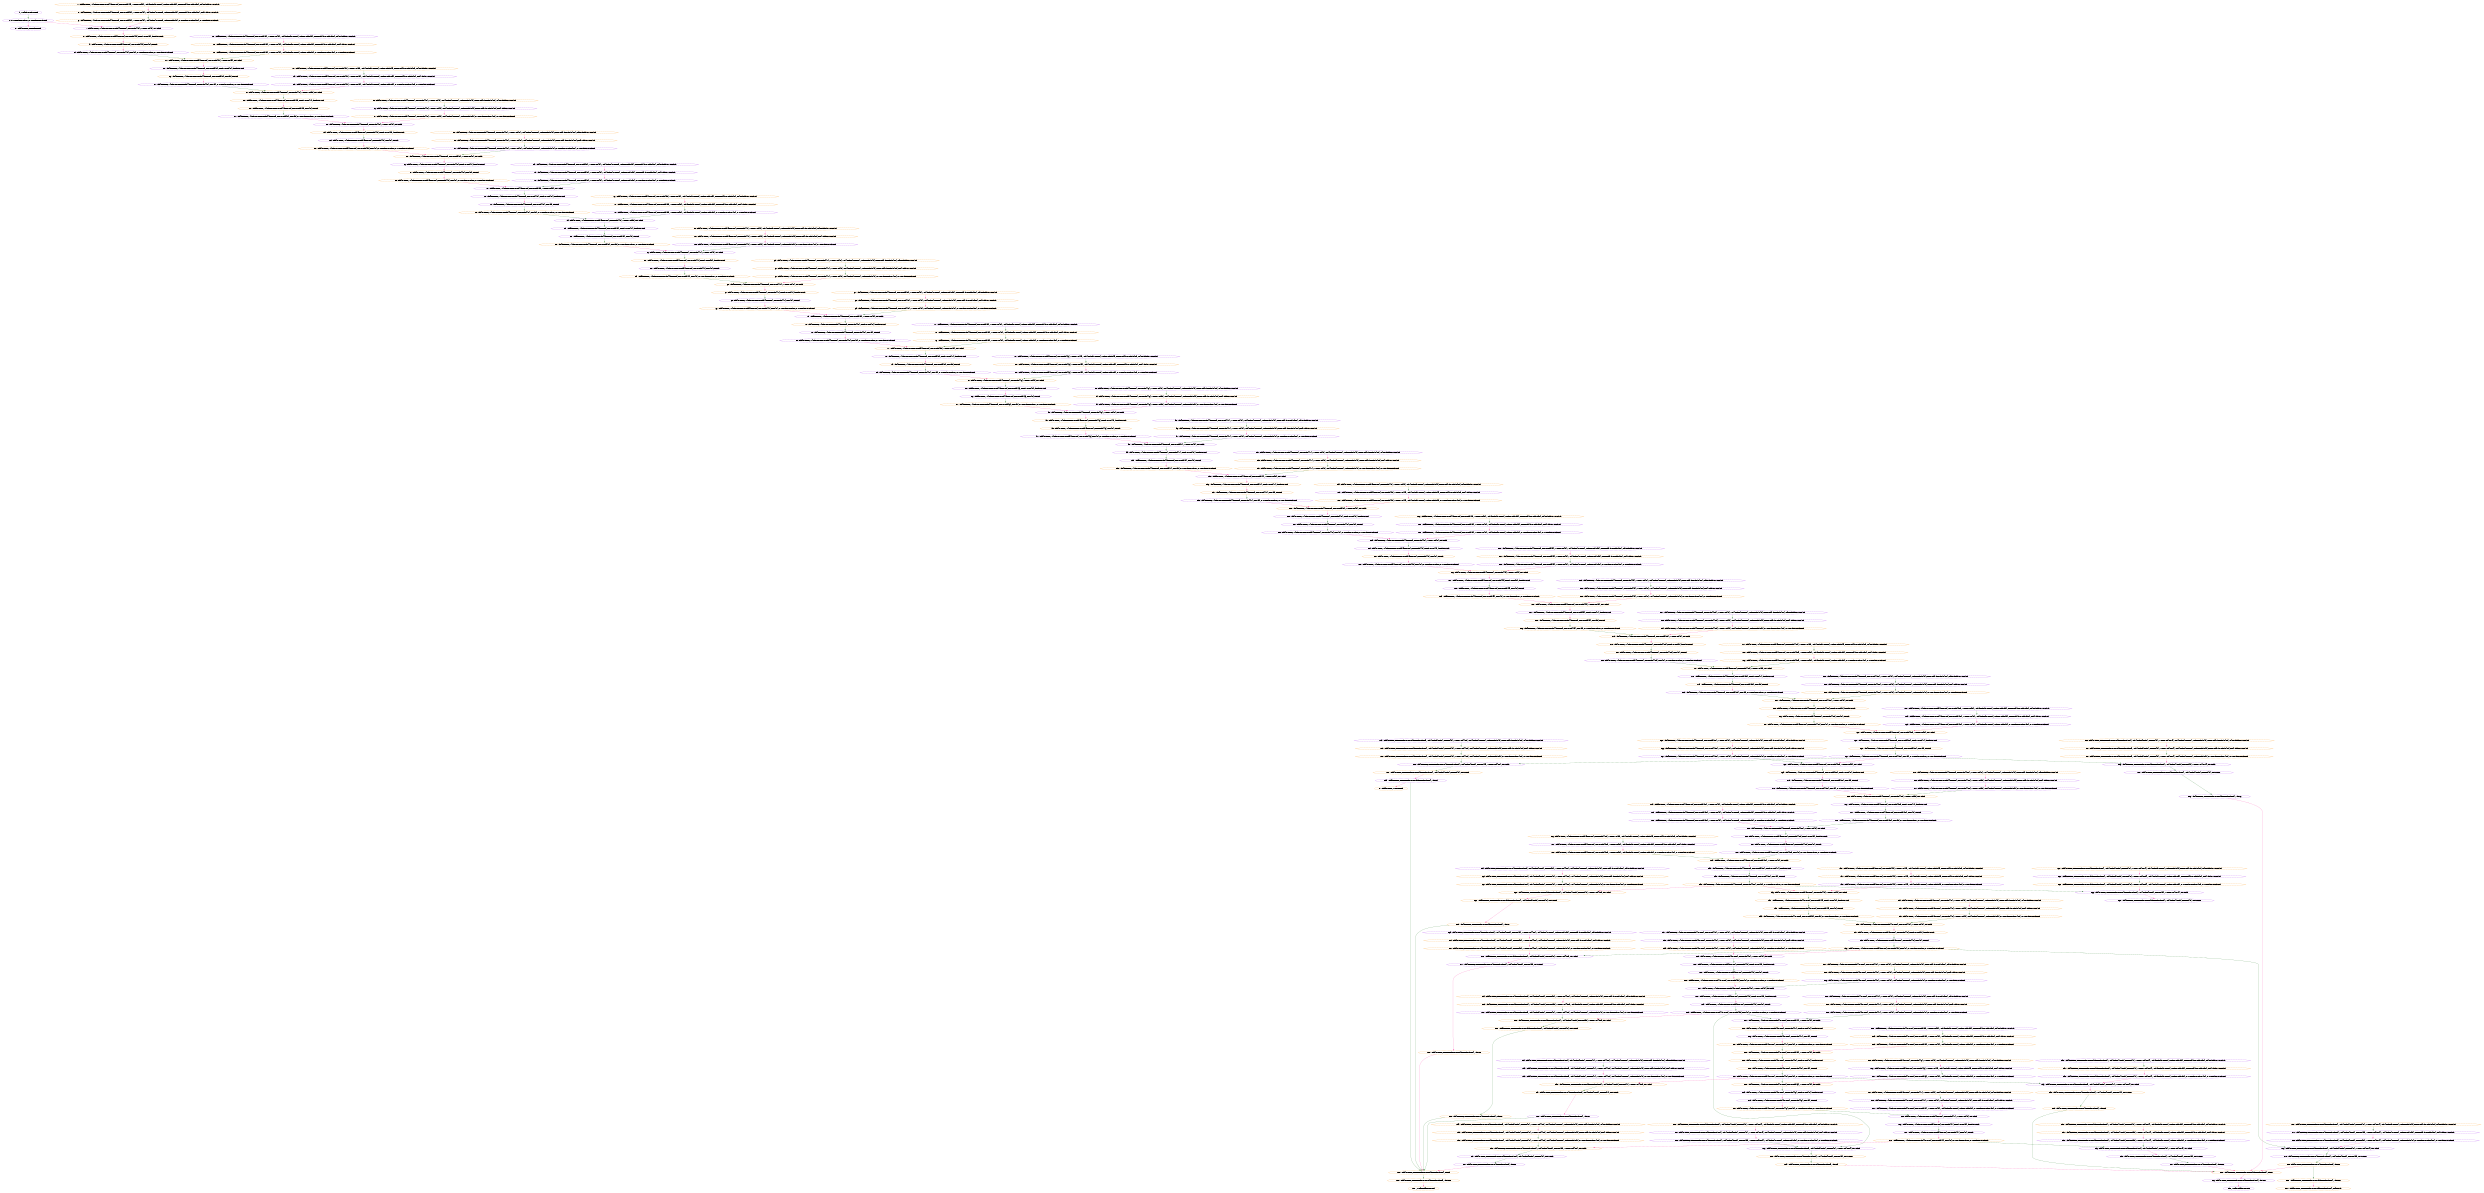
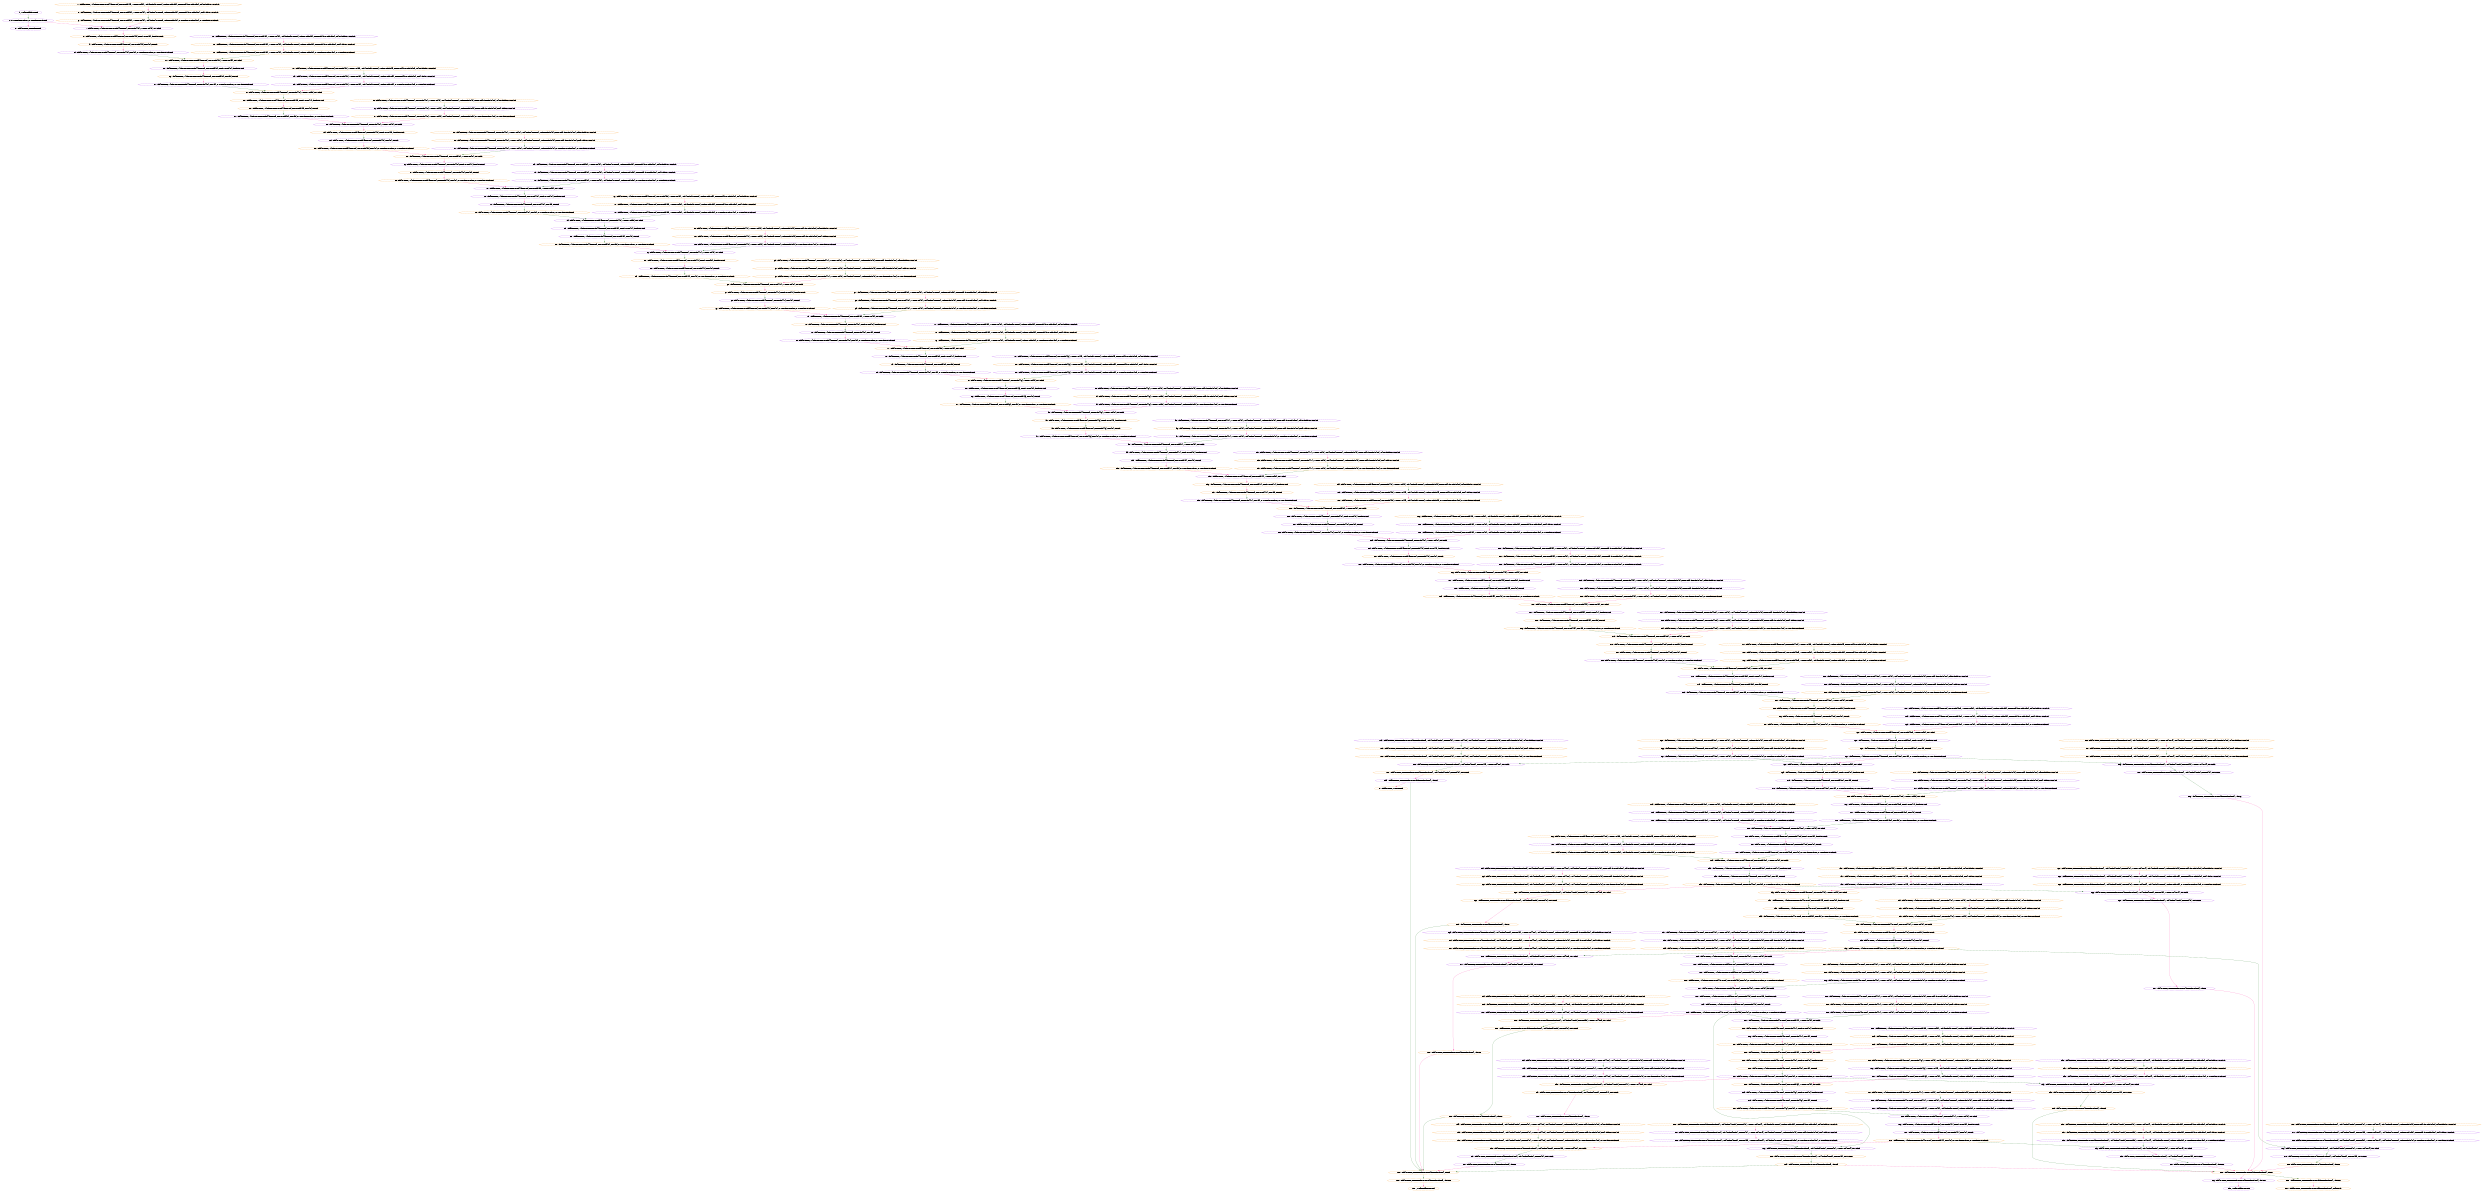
node "0 /nncf_input_input_0": label "0 /nncf_input_input_0" -> "0 /nncf_model_input_0"
node "317 MobileNetSSD/SSDDetectionOutput[detection_head]/view_7": added
edge "313 MobileNetSSD/SSDDetectionOutput[detection_head]/view_4" -> "315 MobileNetSSD/SSDDetectionOutput[detection_head]/cat_0": now "319 MobileNetSSD/SSDDetectionOutput[detection_head]/view_9" -> "315 MobileNetSSD/SSDDetectionOutput[detection_head]/cat_0"
edge "318 MobileNetSSD/SSDDetectionOutput[detection_head]/view_8" -> "323 MobileNetSSD/SSDDetectionOutput[detection_head]/view_12": now "322 MobileNetSSD/SSDDetectionOutput[detection_head]/cat_1" -> "323 MobileNetSSD/SSDDetectionOutput[detection_head]/view_12"
